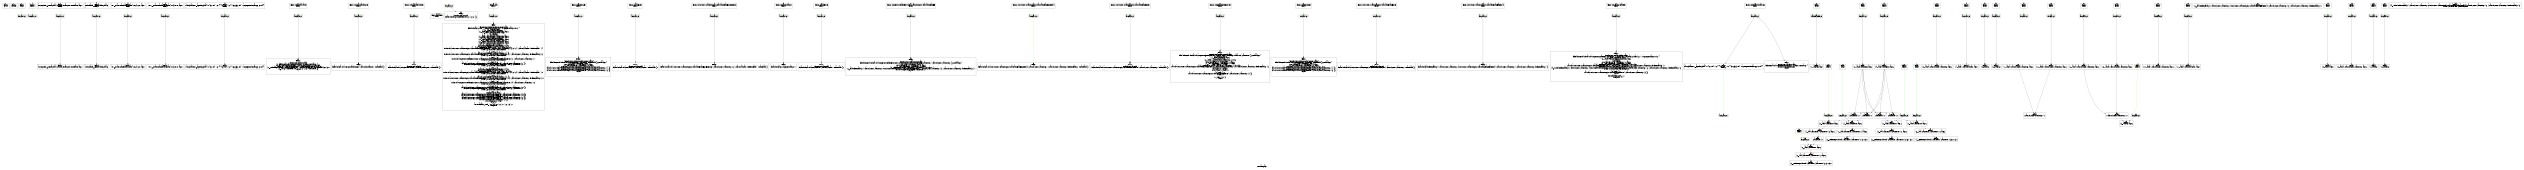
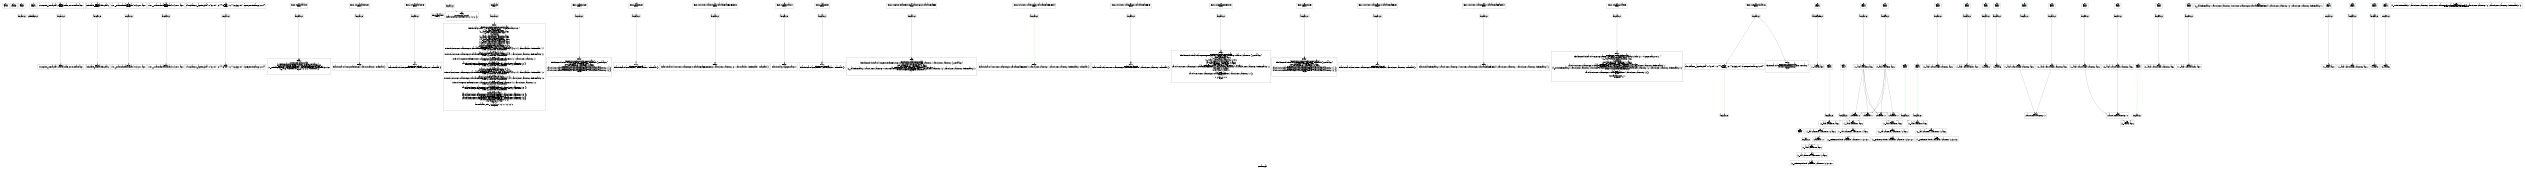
node "5": text "anonymous ptr" -> "getelementptr ptr"
node "114": text "stringIcSt ptr" -> "anonymous ptr"
